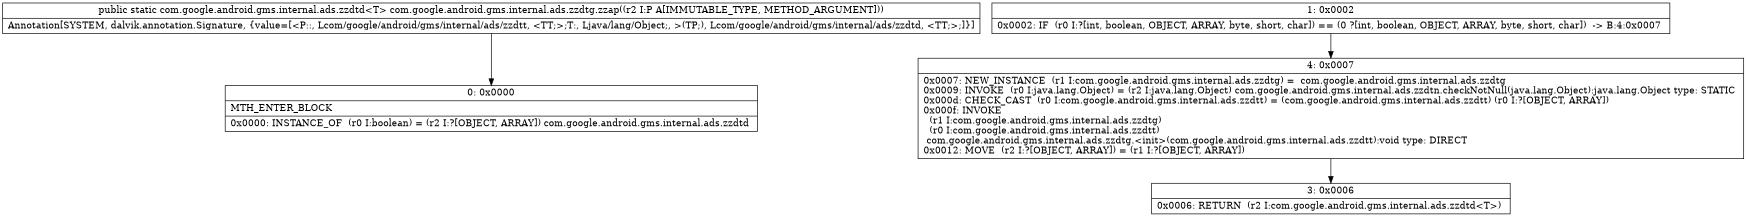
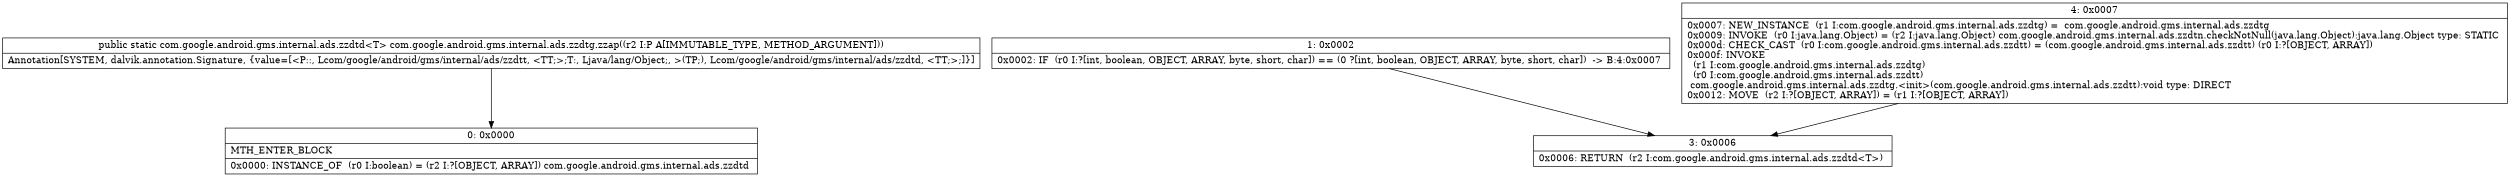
edge "1: 0x0002" -> "4: 0x0007": now "1: 0x0002" -> "3: 0x0006"
